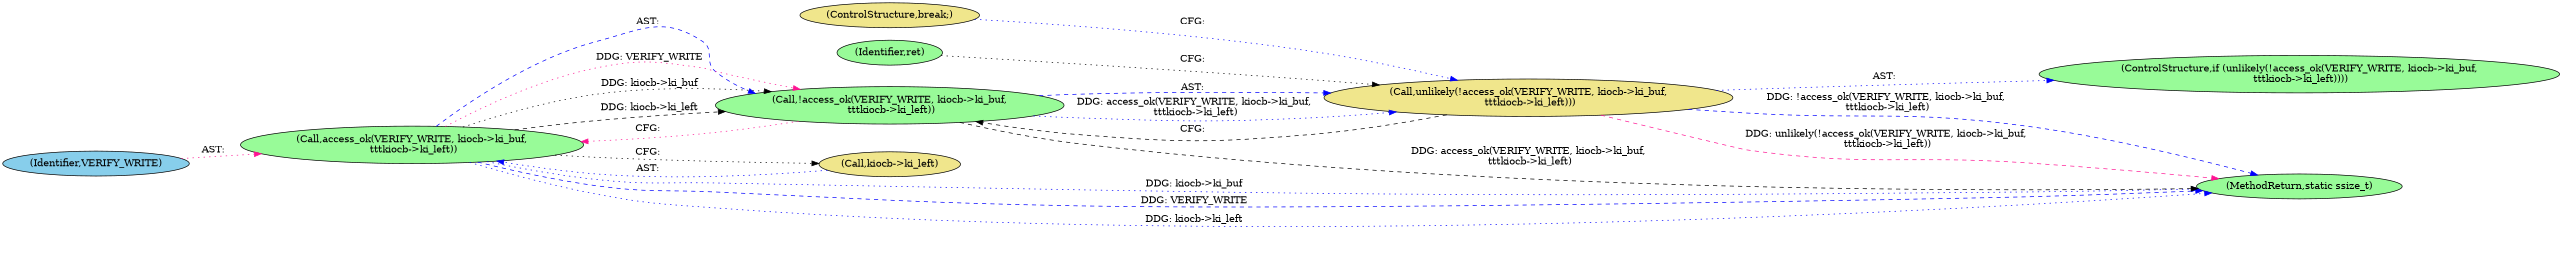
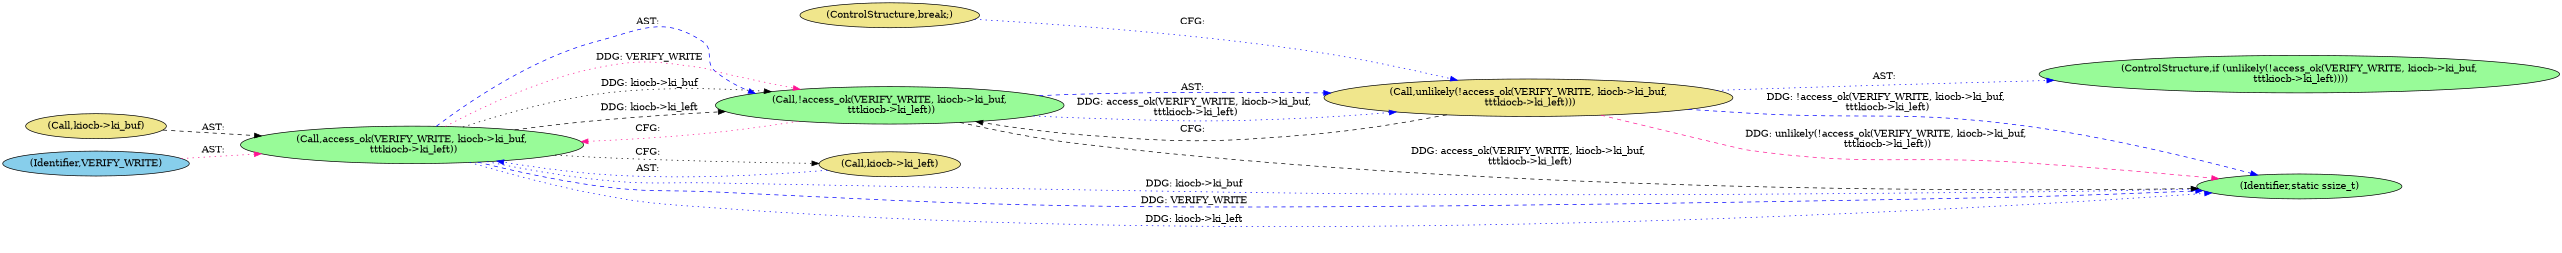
node "(Identifier,ret)": removed
node "(Call,kiocb->ki_buf)": added
node "(MethodReturn,static ssize_t)": label "(MethodReturn,static ssize_t)" -> "(Identifier,static ssize_t)"
